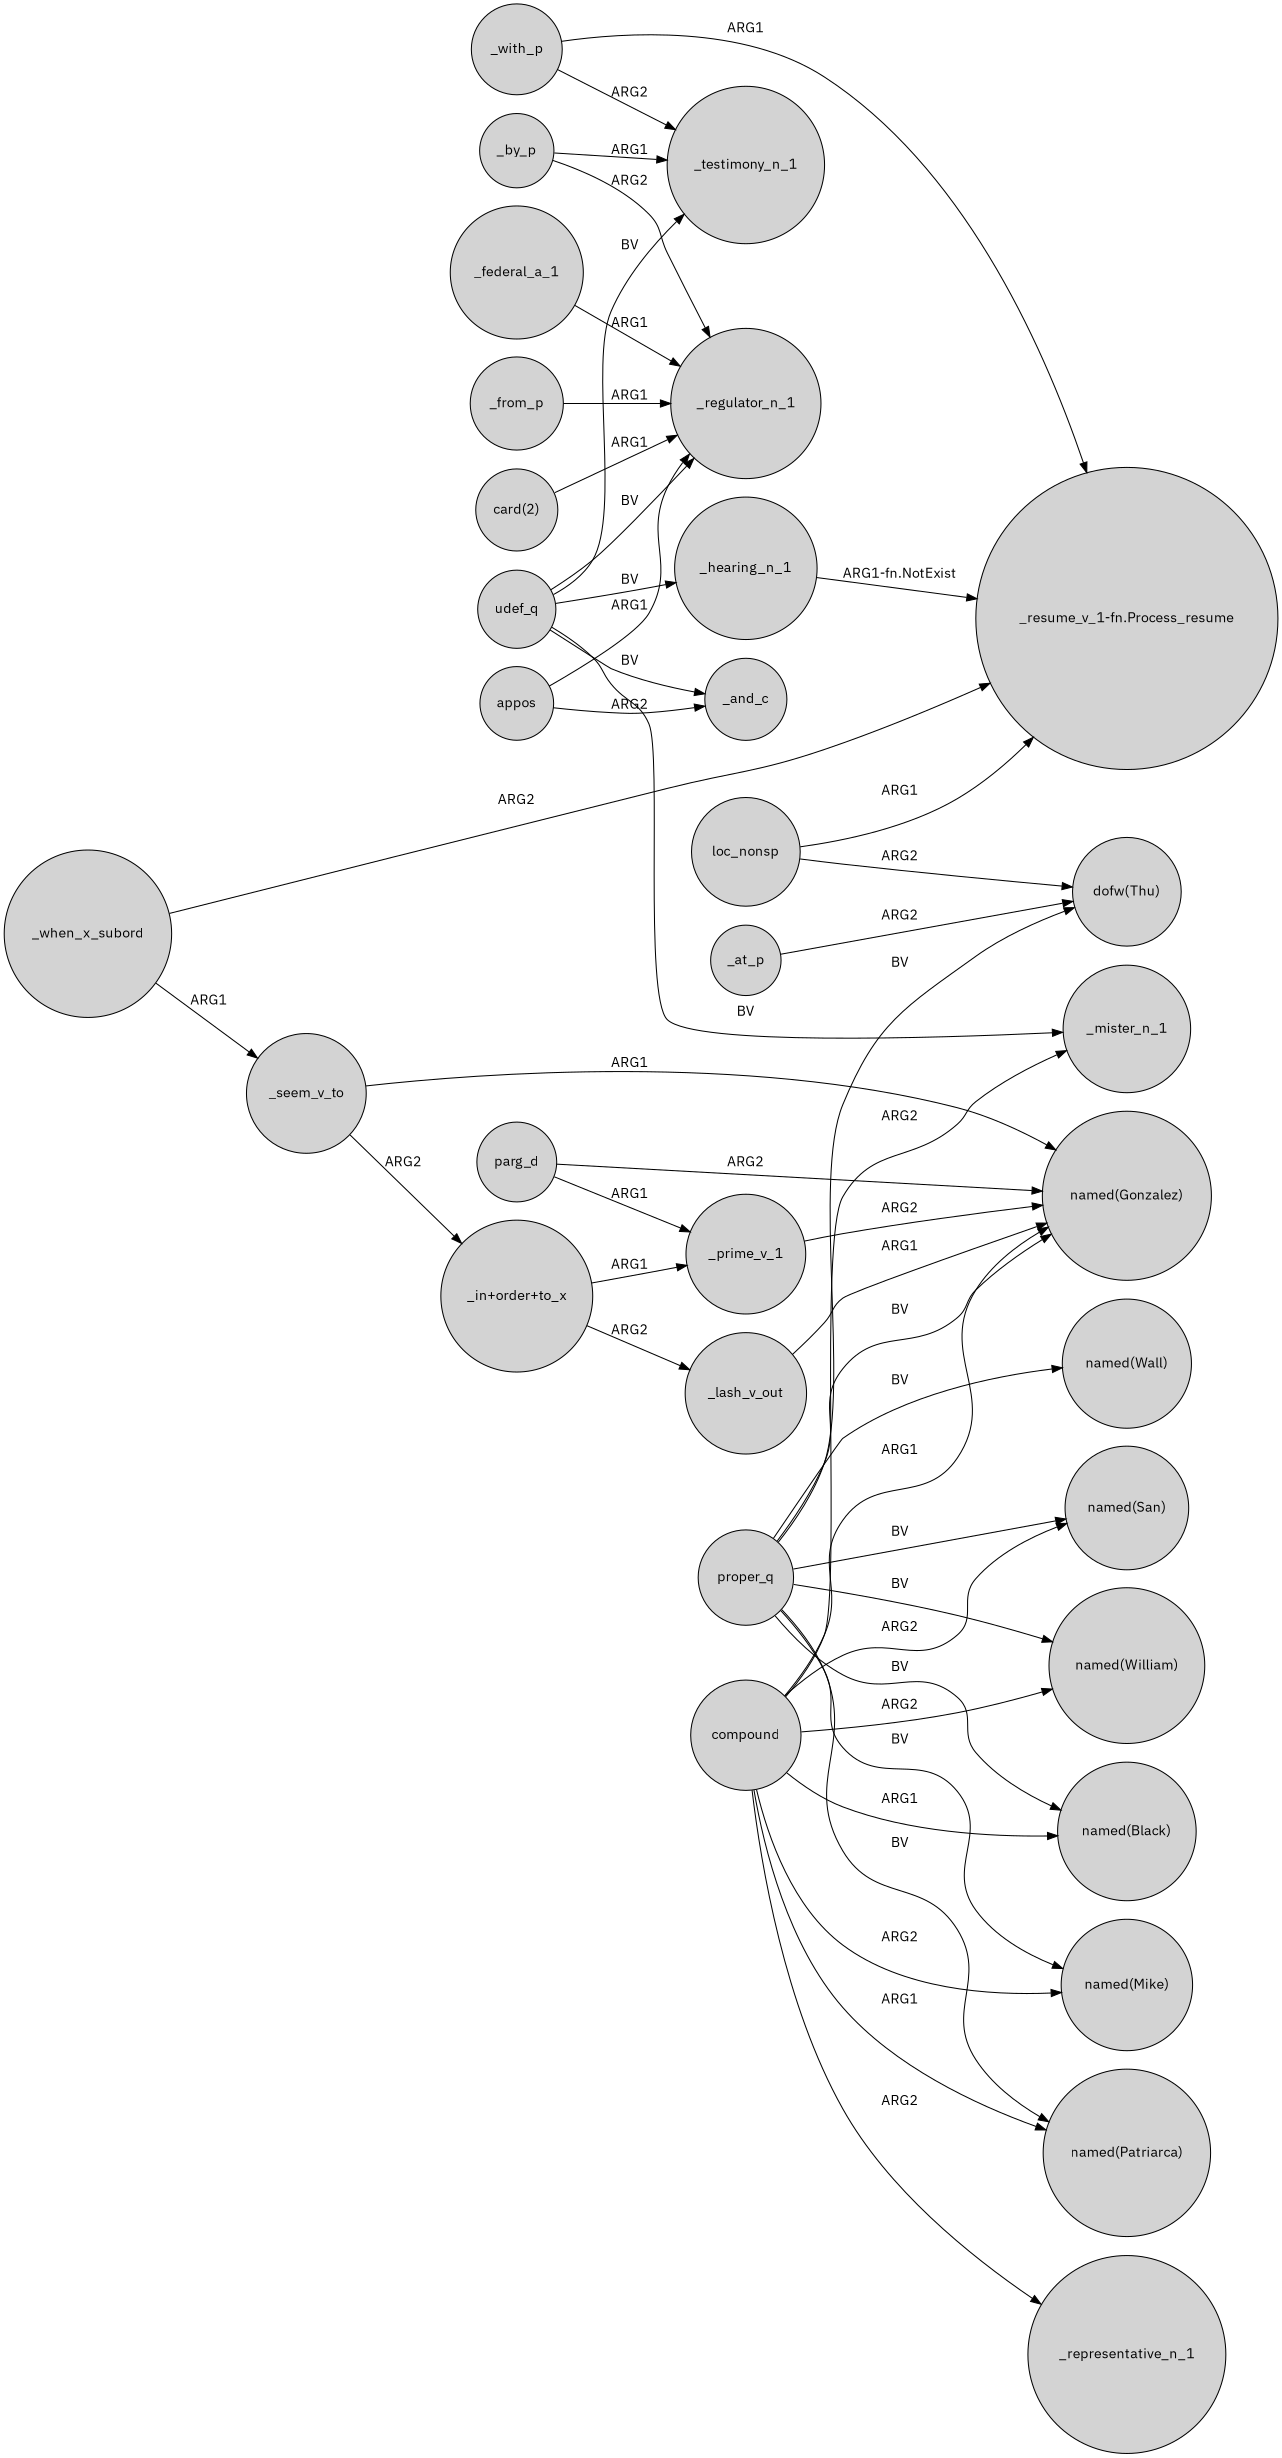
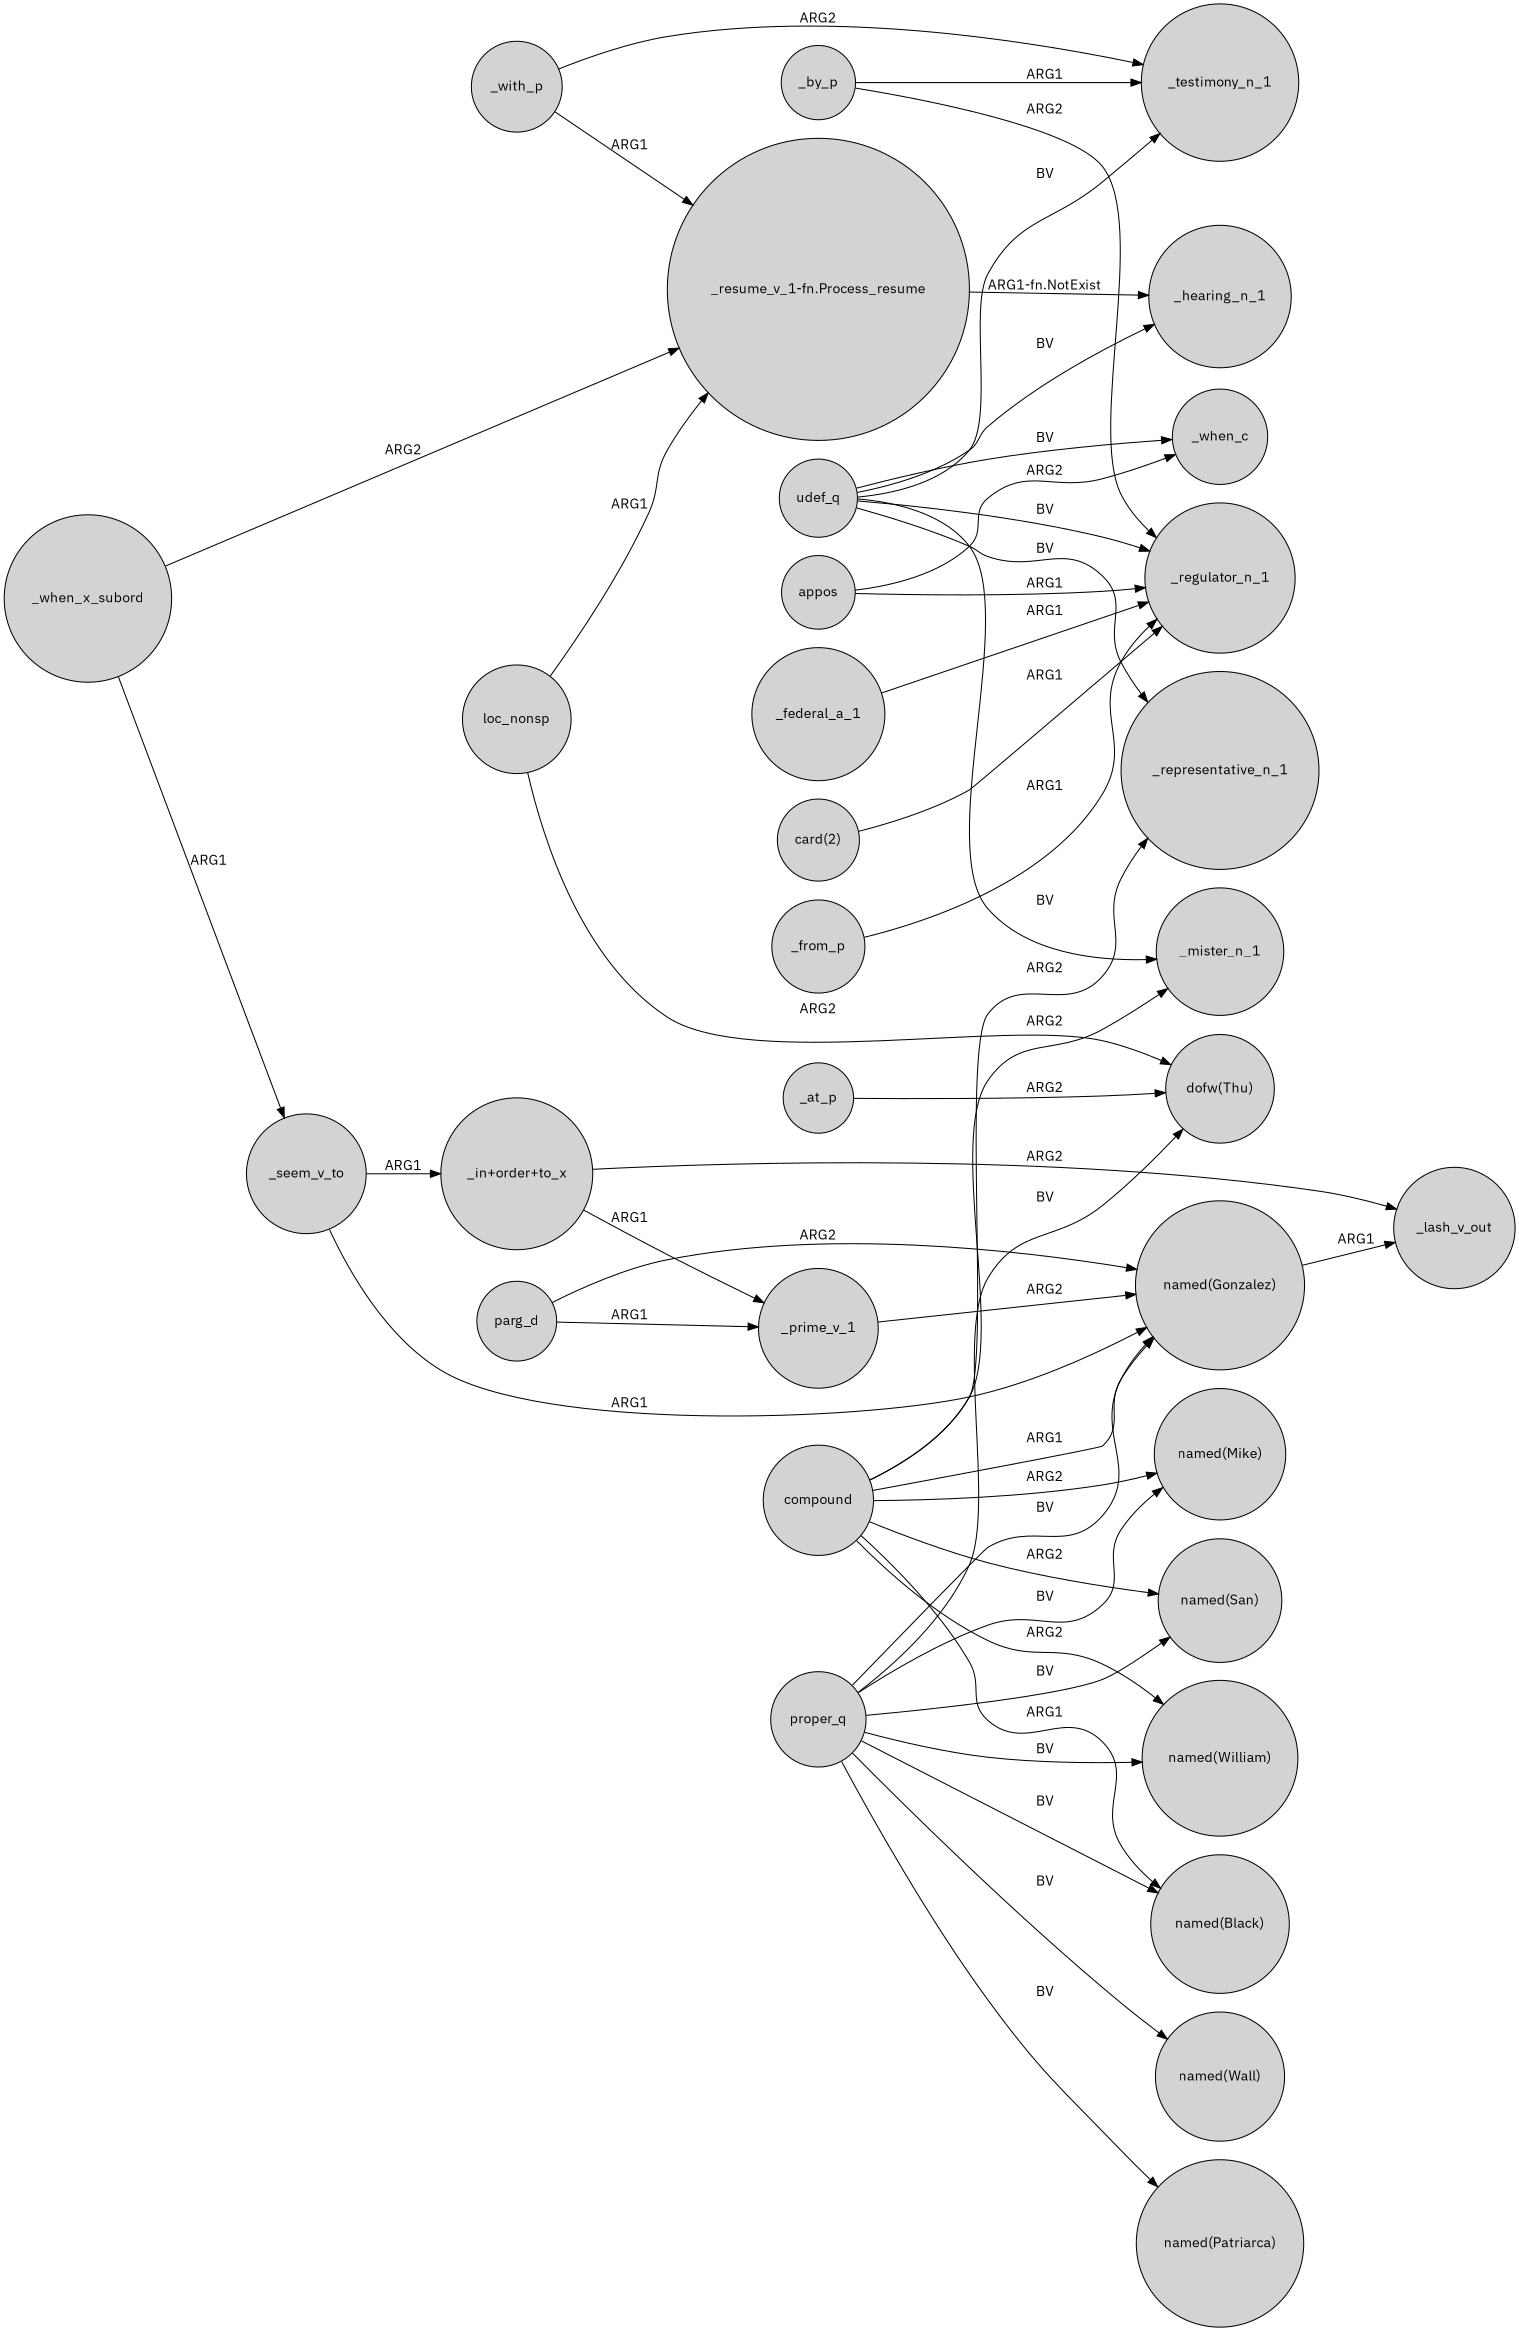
edge "udef_q" -> "_representative_n_1": added, label "BV"
edge "_hearing_n_1" -> "_resume_v_1-fn.Process_resume": reversed
node "_and_c": label "_and_c" -> "_when_c"
edge "_seem_v_to" -> "_in+order+to_x": label "ARG2" -> "ARG1"
edge "_lash_v_out" -> "named(Gonzalez)": reversed
edge "compound" -> "named(Patriarca)": removed, label "ARG1"
